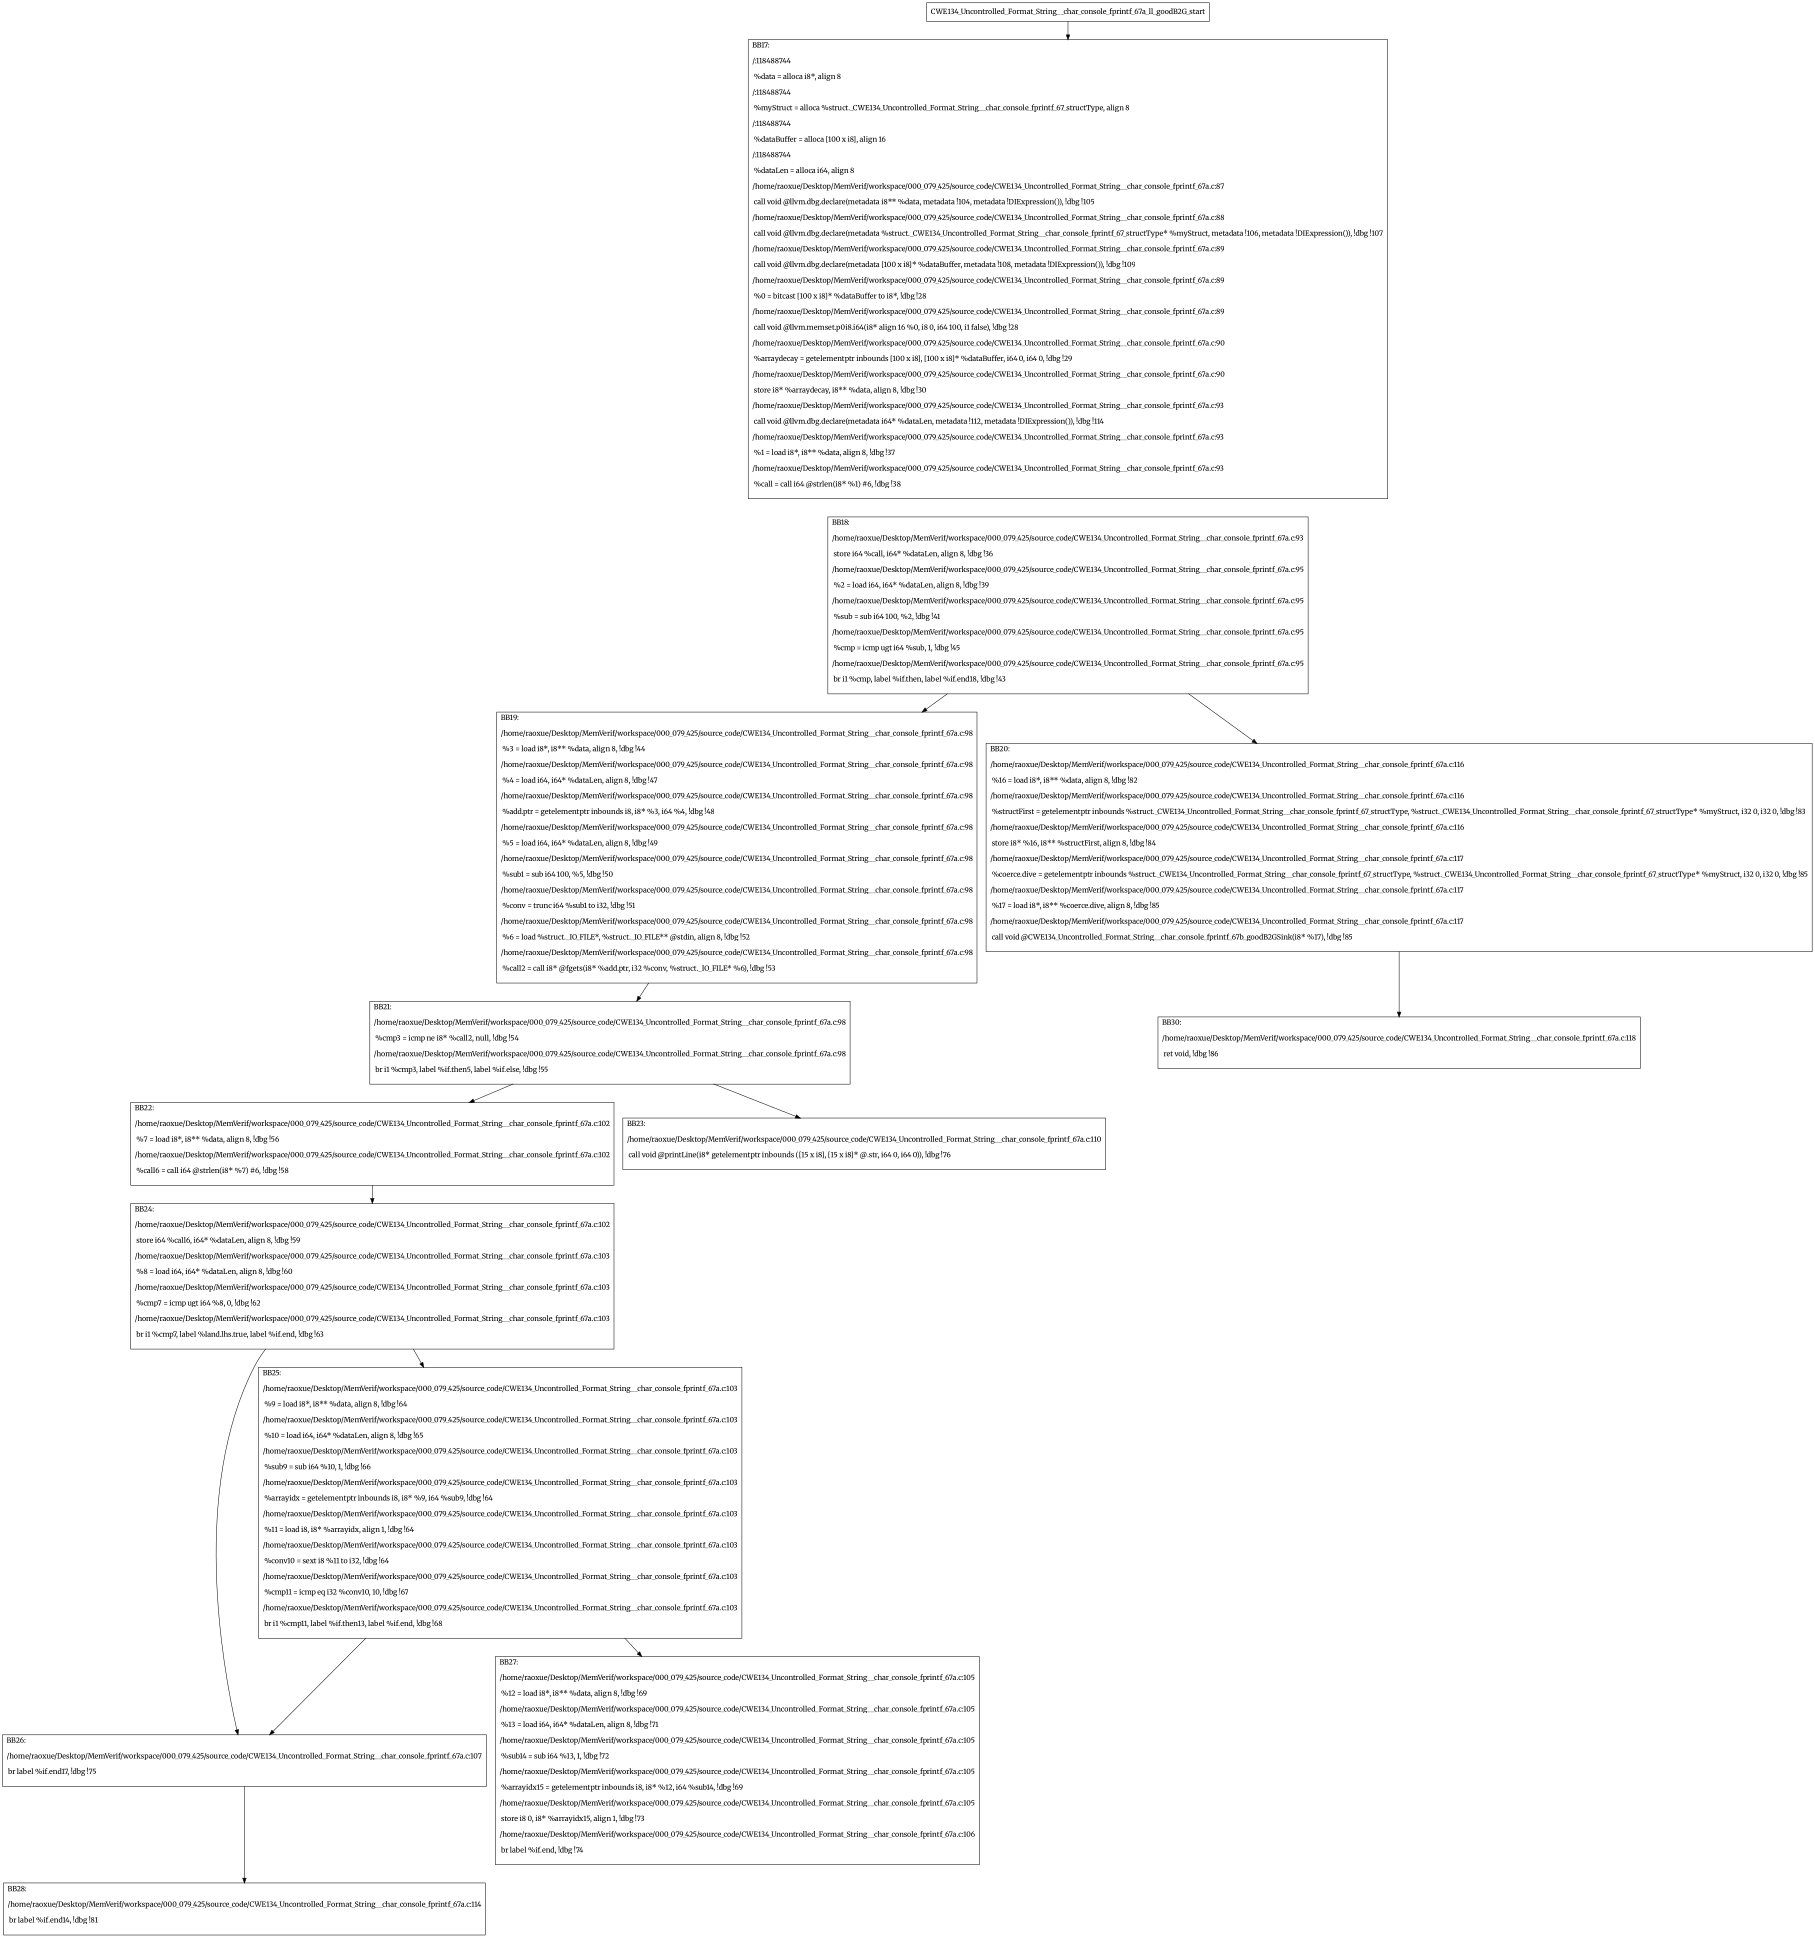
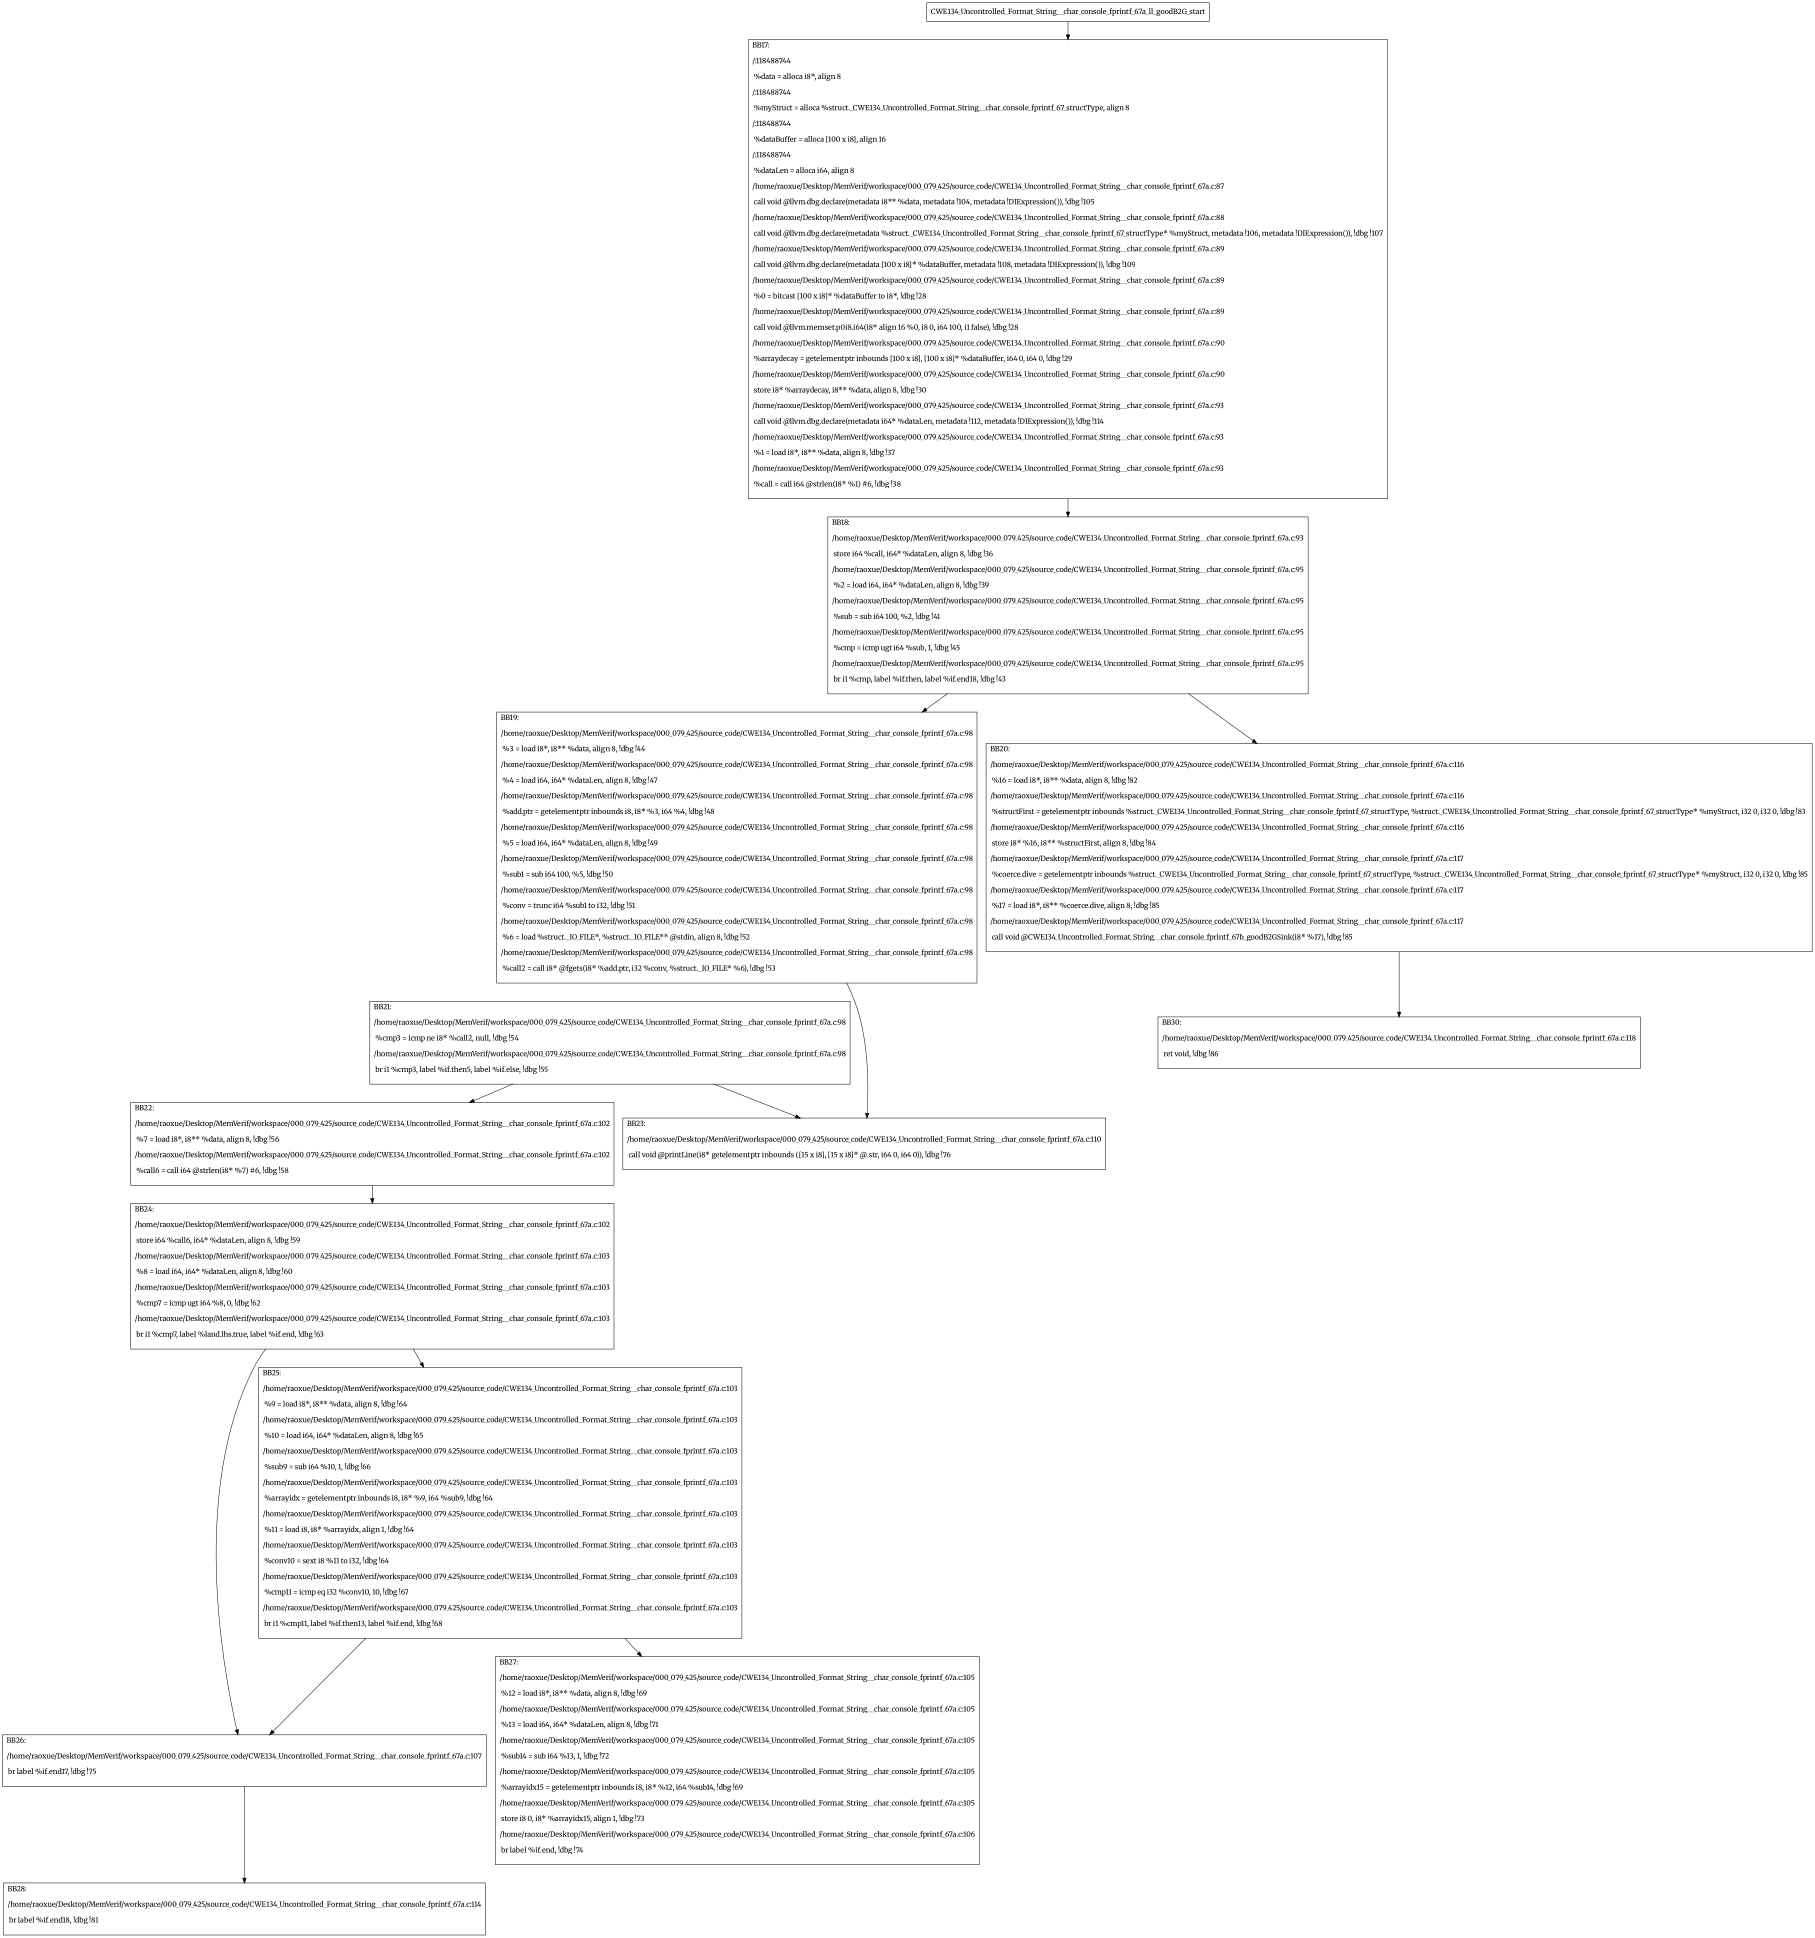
edge "BB17:" -> "BB18:": added
edge "BB19:" -> "BB21:": now "BB19:" -> "BB23:"
node "BB28:": text "br label %if.end14, !dbg !81" -> "br label %if.end18, !dbg !81"
